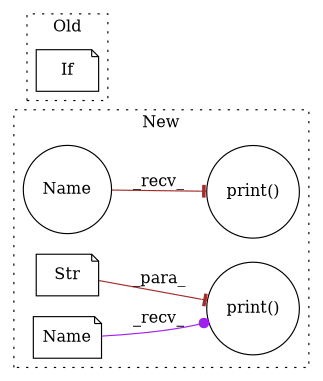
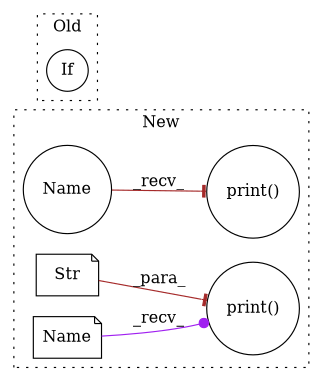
node "If": shape note -> circle
